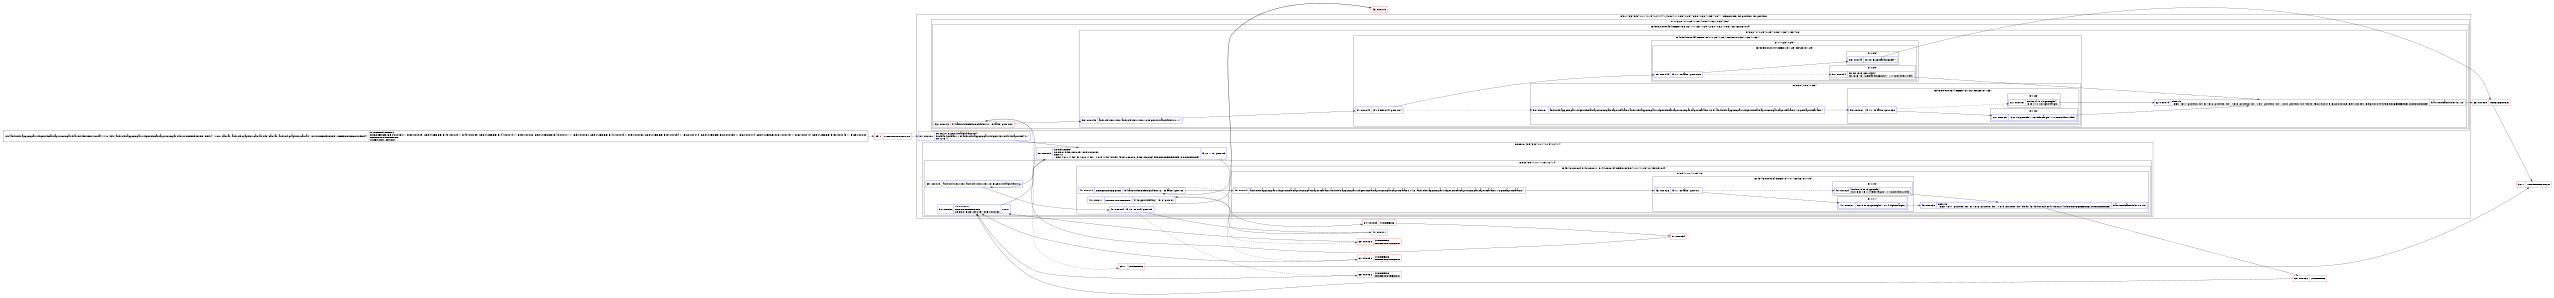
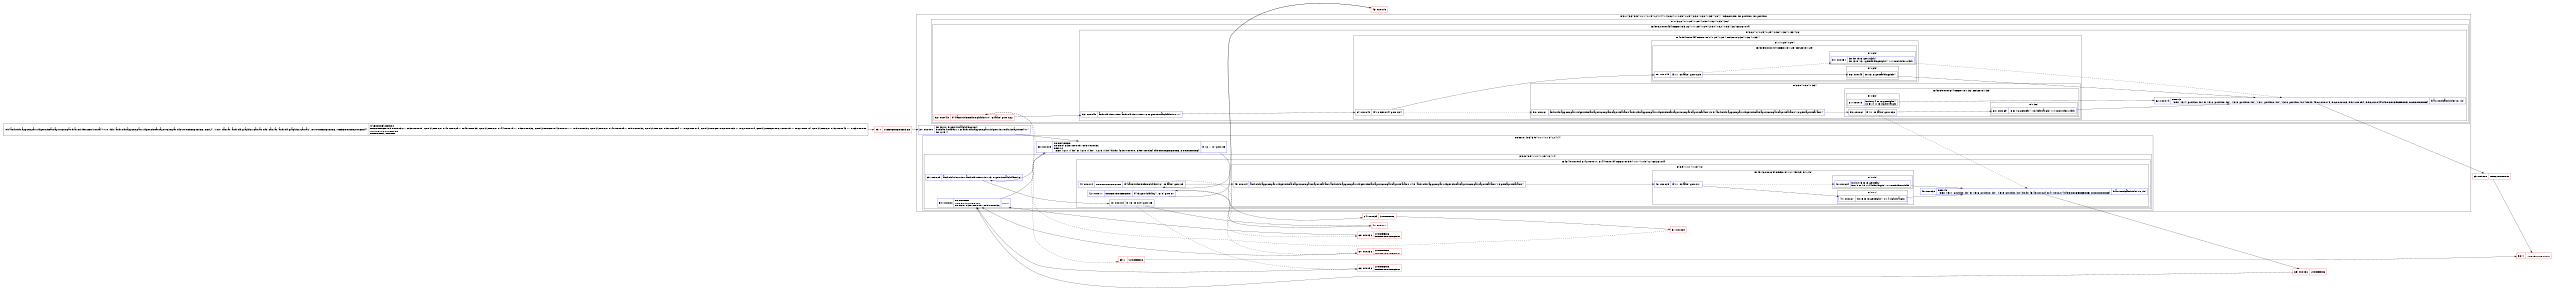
edge "56: 0x004f" -> "63: 0x0080": now "56: 0x004f" -> "62: 0x007d"
edge "57: 0x0054" -> "62: 0x007d": style solid -> dashed
edge "59: 0x0067" -> "61: 0x0075": now "59: 0x0067" -> "49: 0x0039"
edge "51: 0x003f" -> "52: 0x0043": style solid -> dashed
